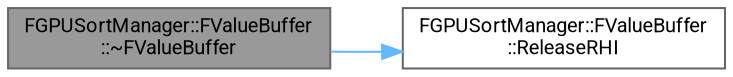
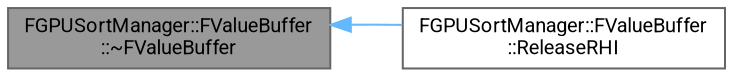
edge "FGPUSortManager::FValueBuffer ::~FValueBuffer" -> "FGPUSortManager::FValueBuffer ::ReleaseRHI": reversed
